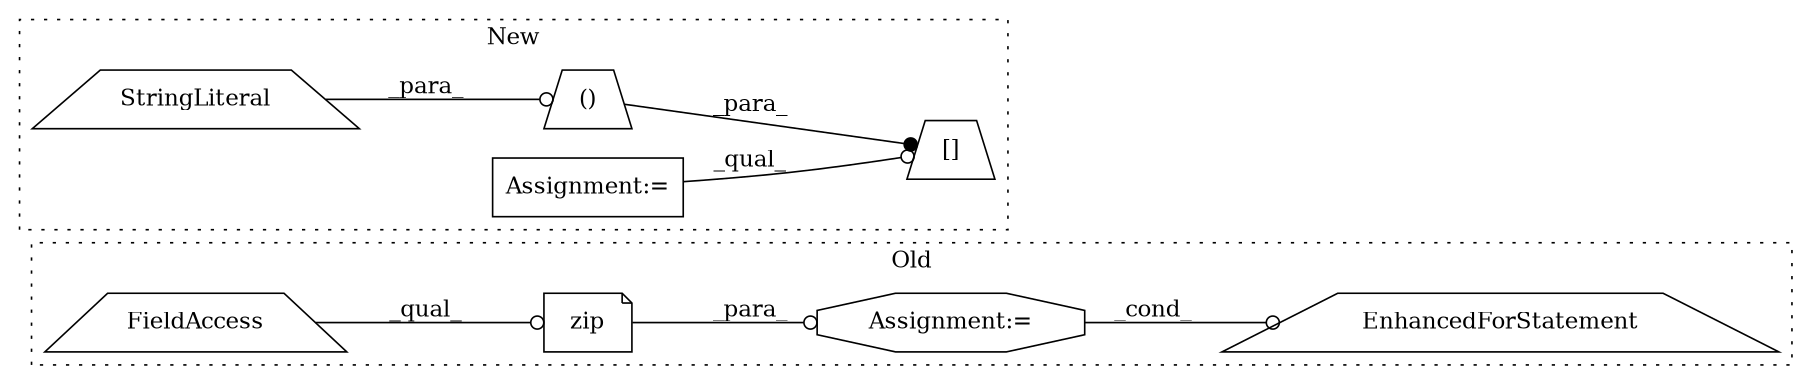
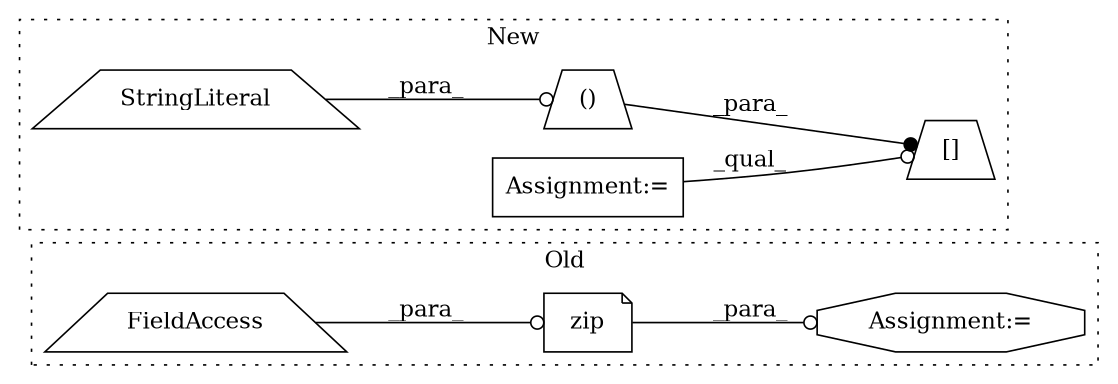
edge "FieldAccess" -> "zip": label "_qual_" -> "_para_"
node "EnhancedForStatement": removed
